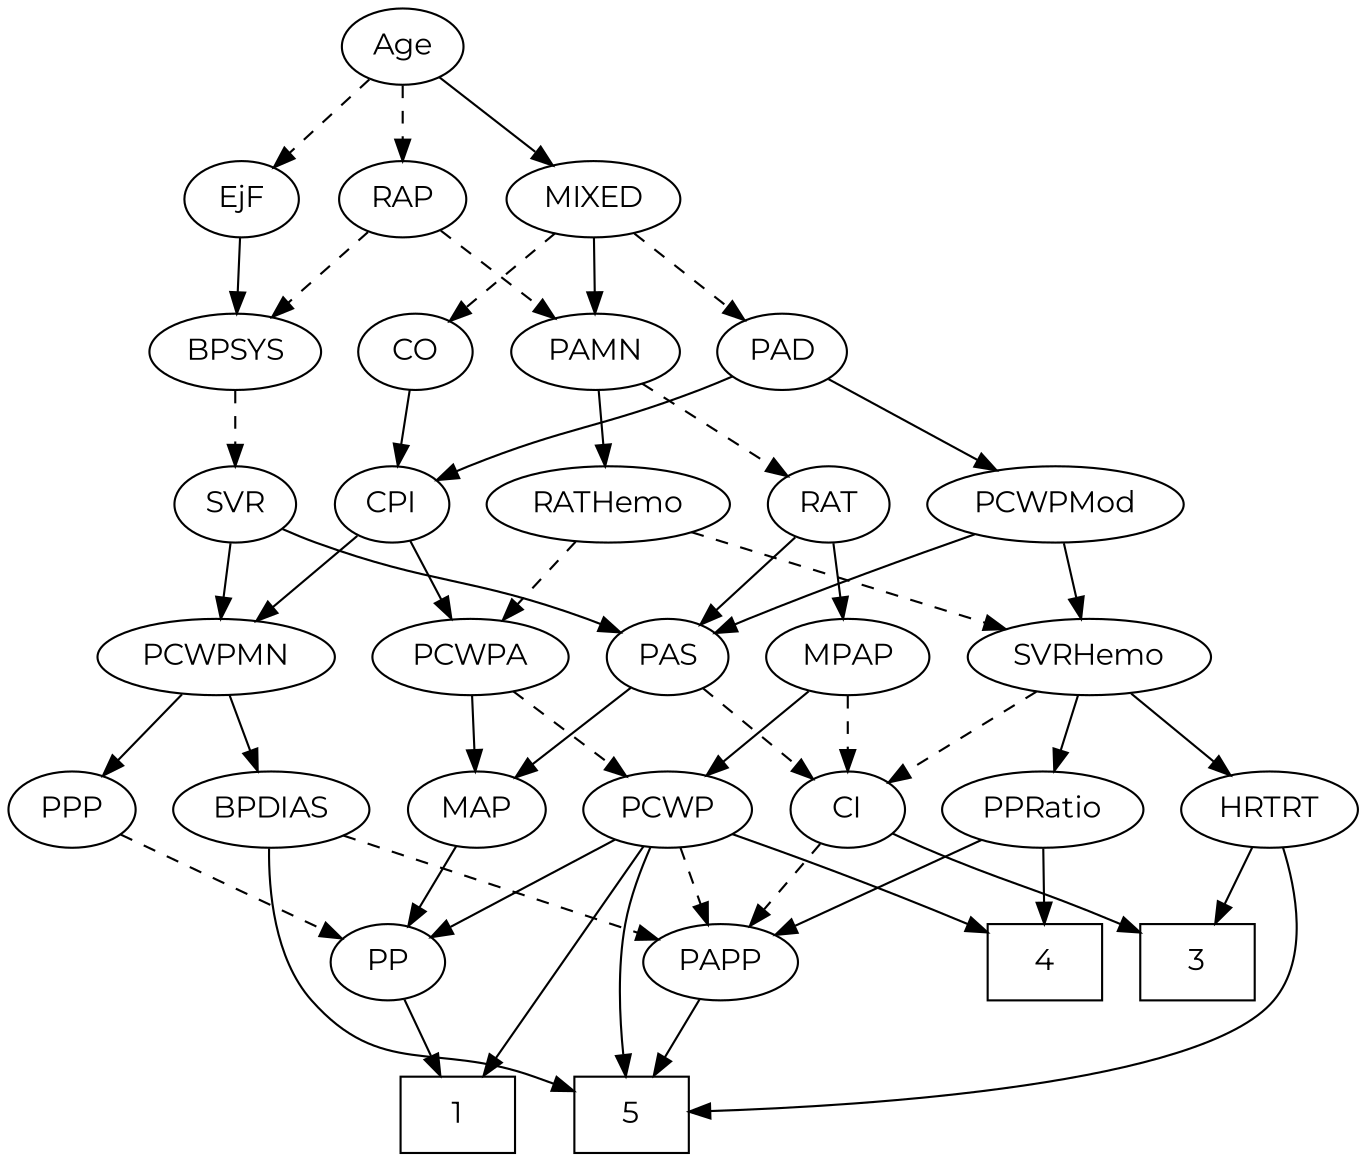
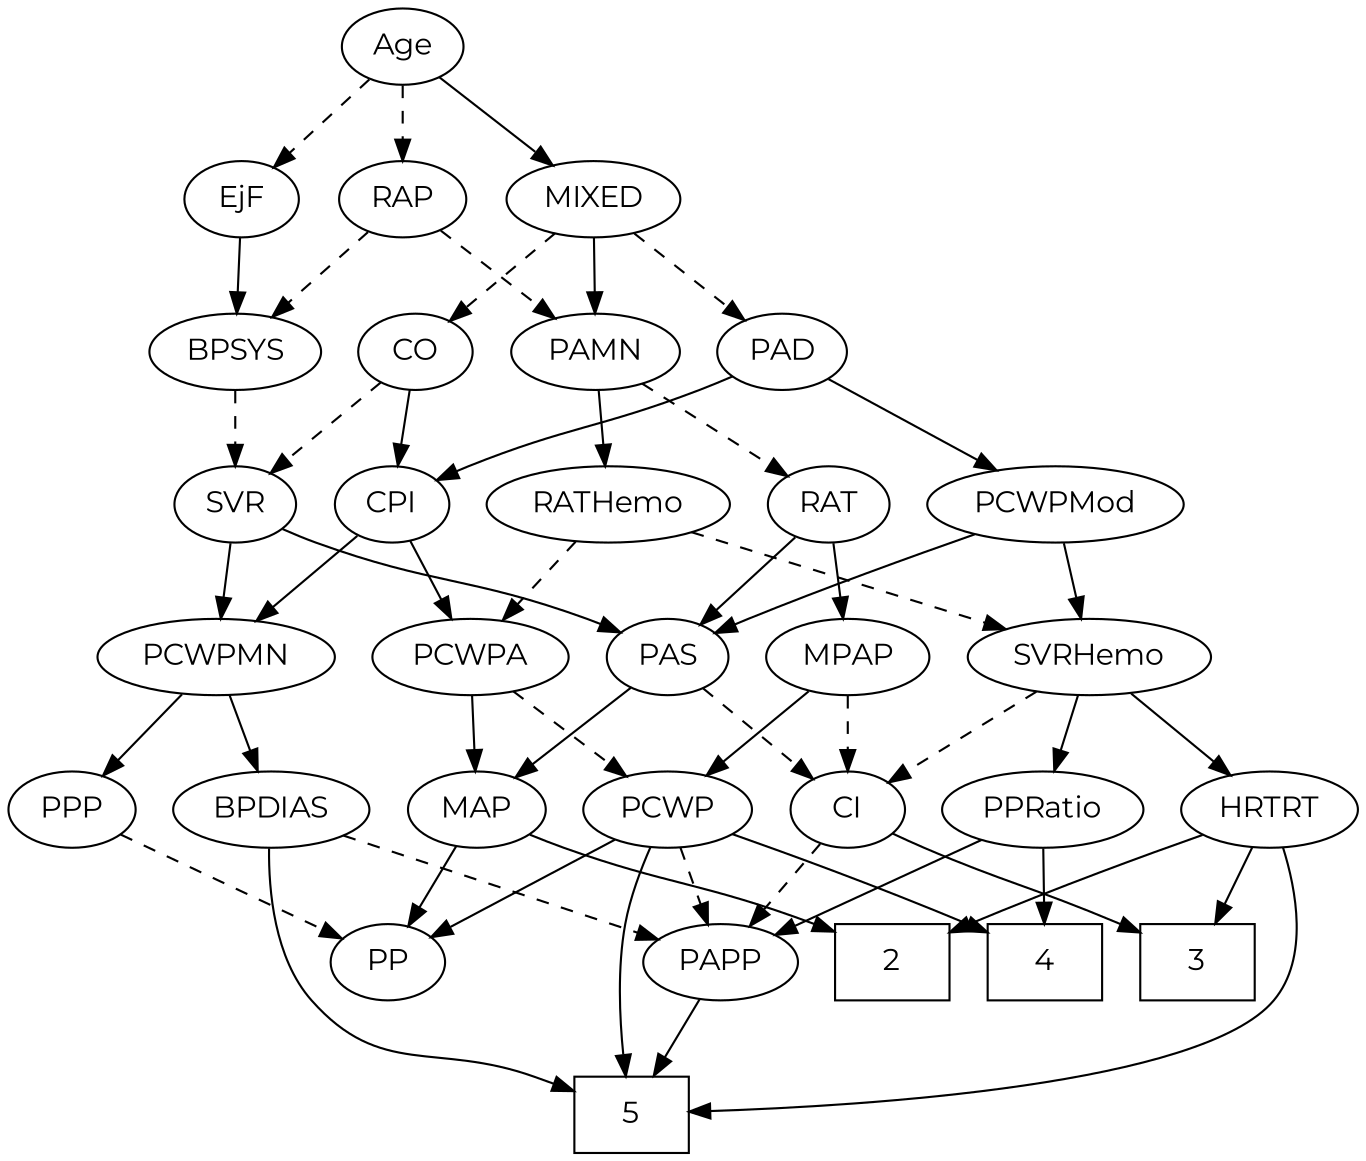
edge "CO" -> "SVR": added
node "2": added
node "1": removed
